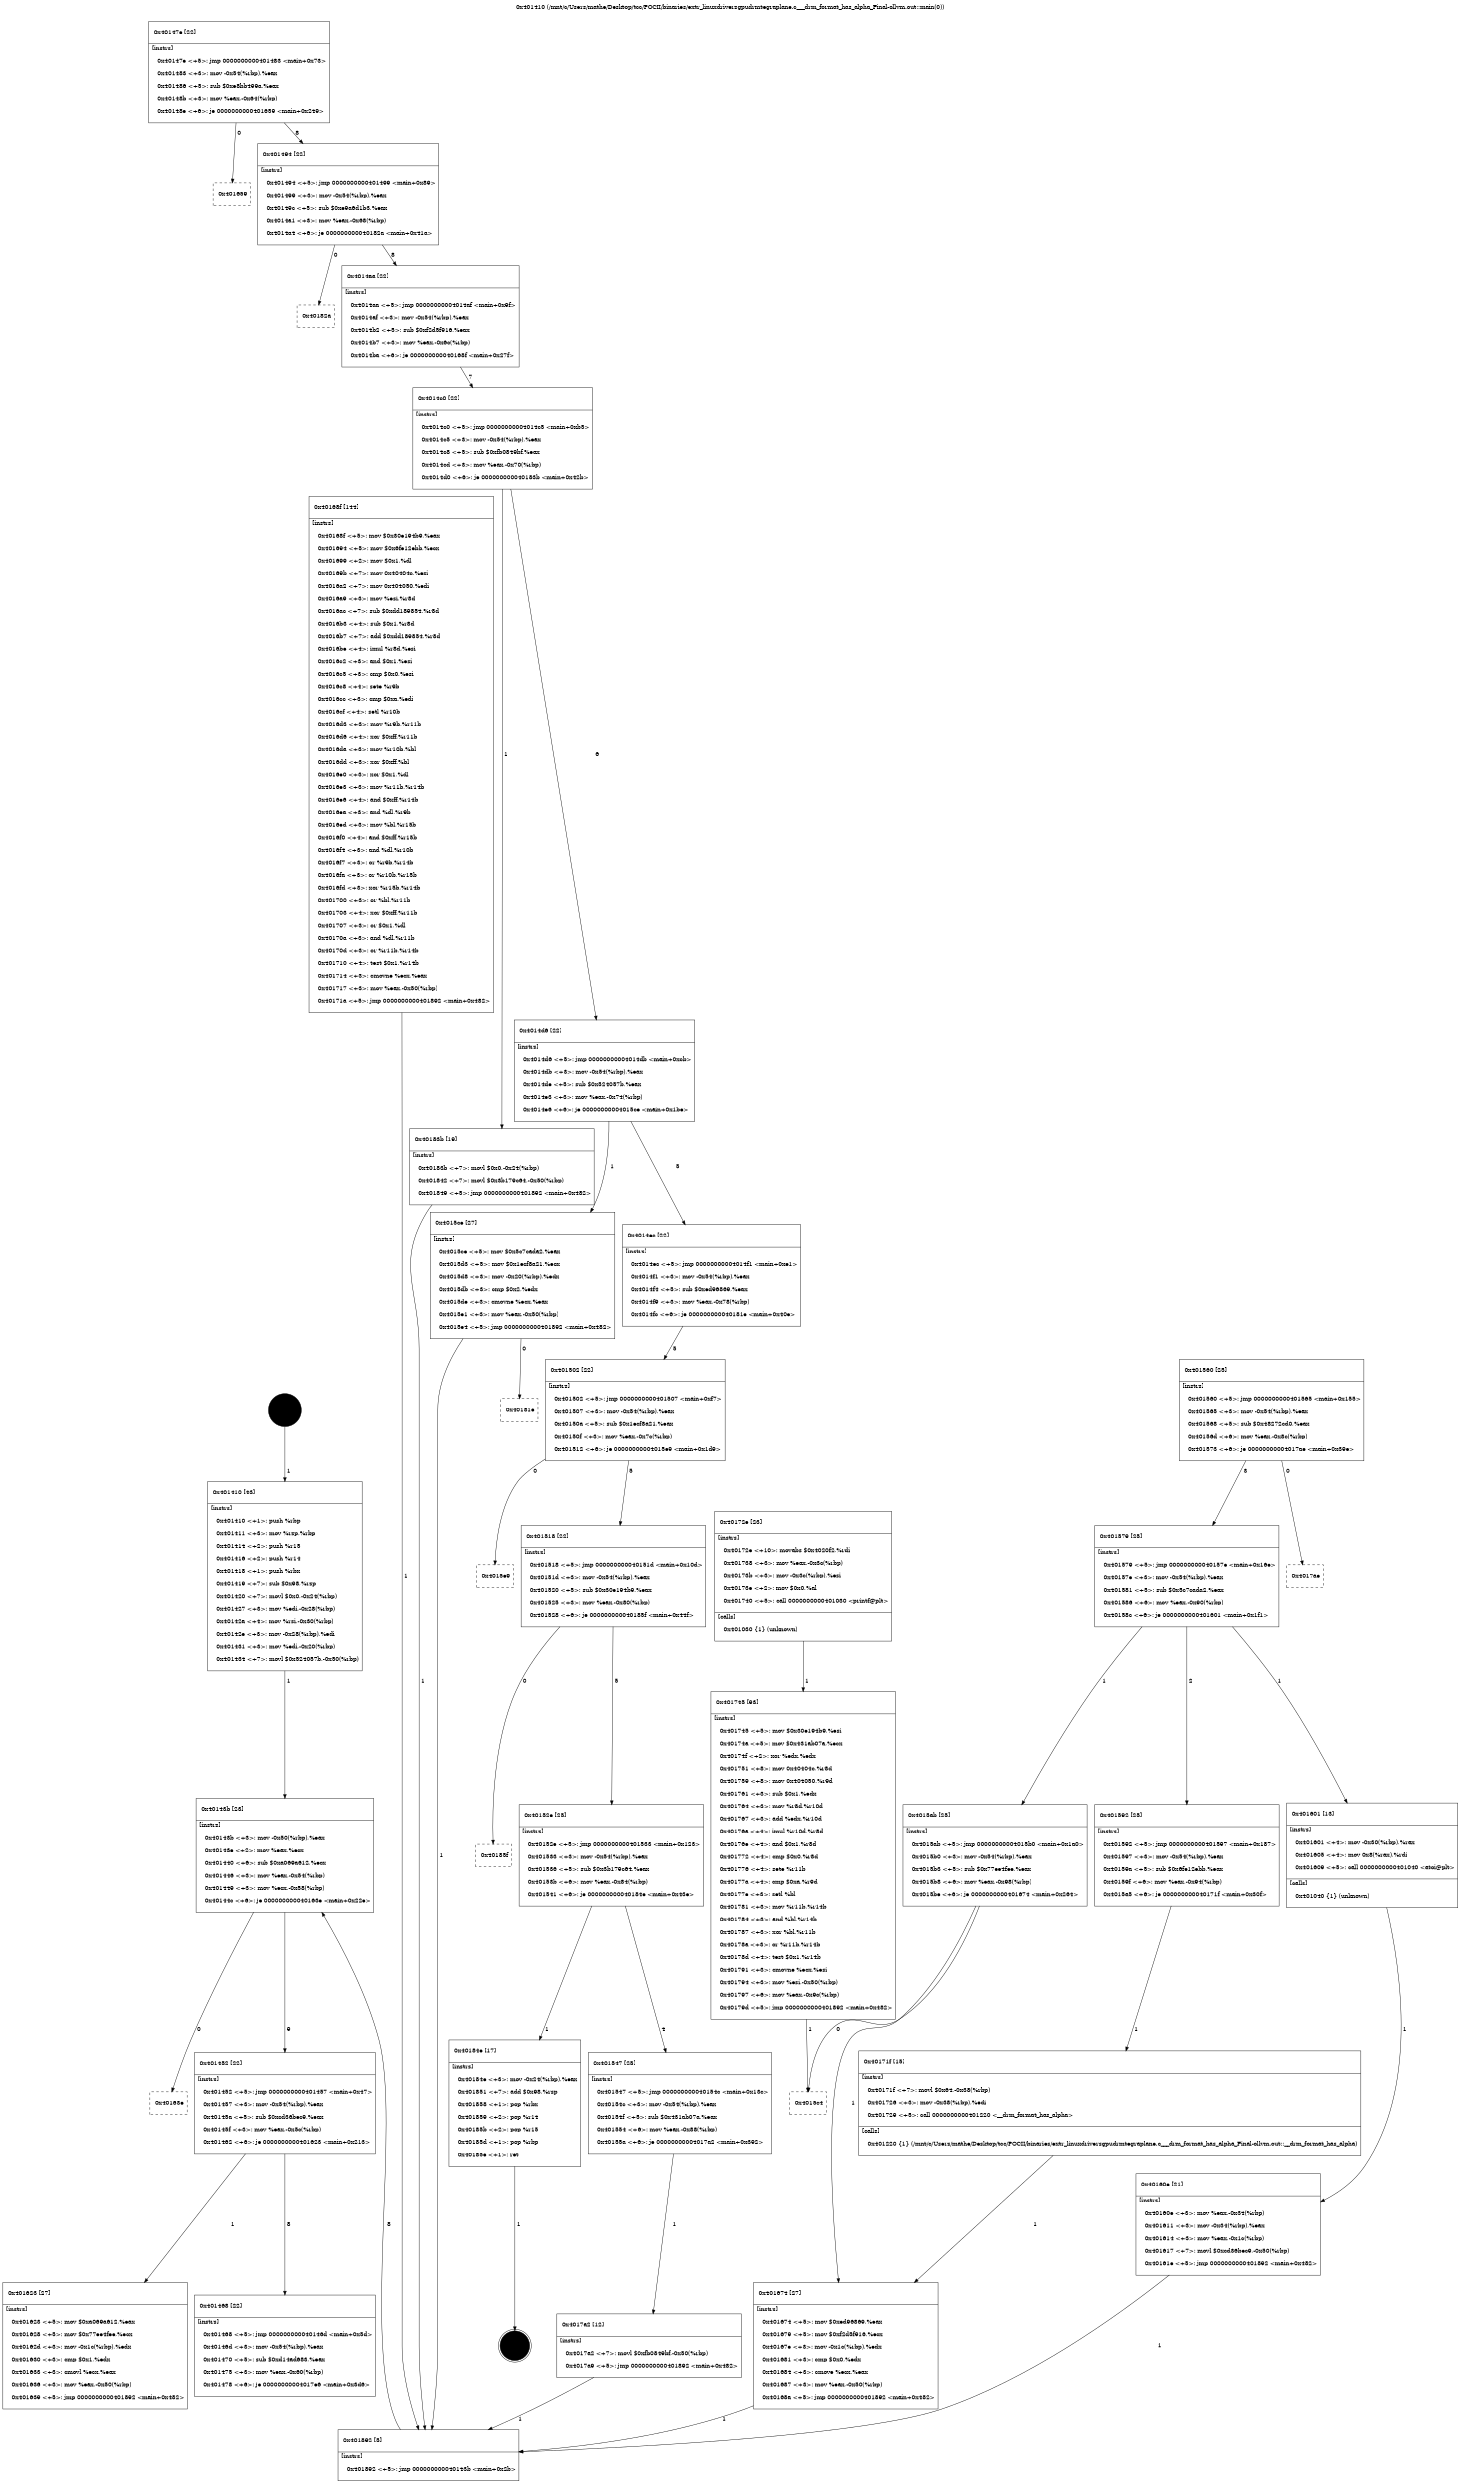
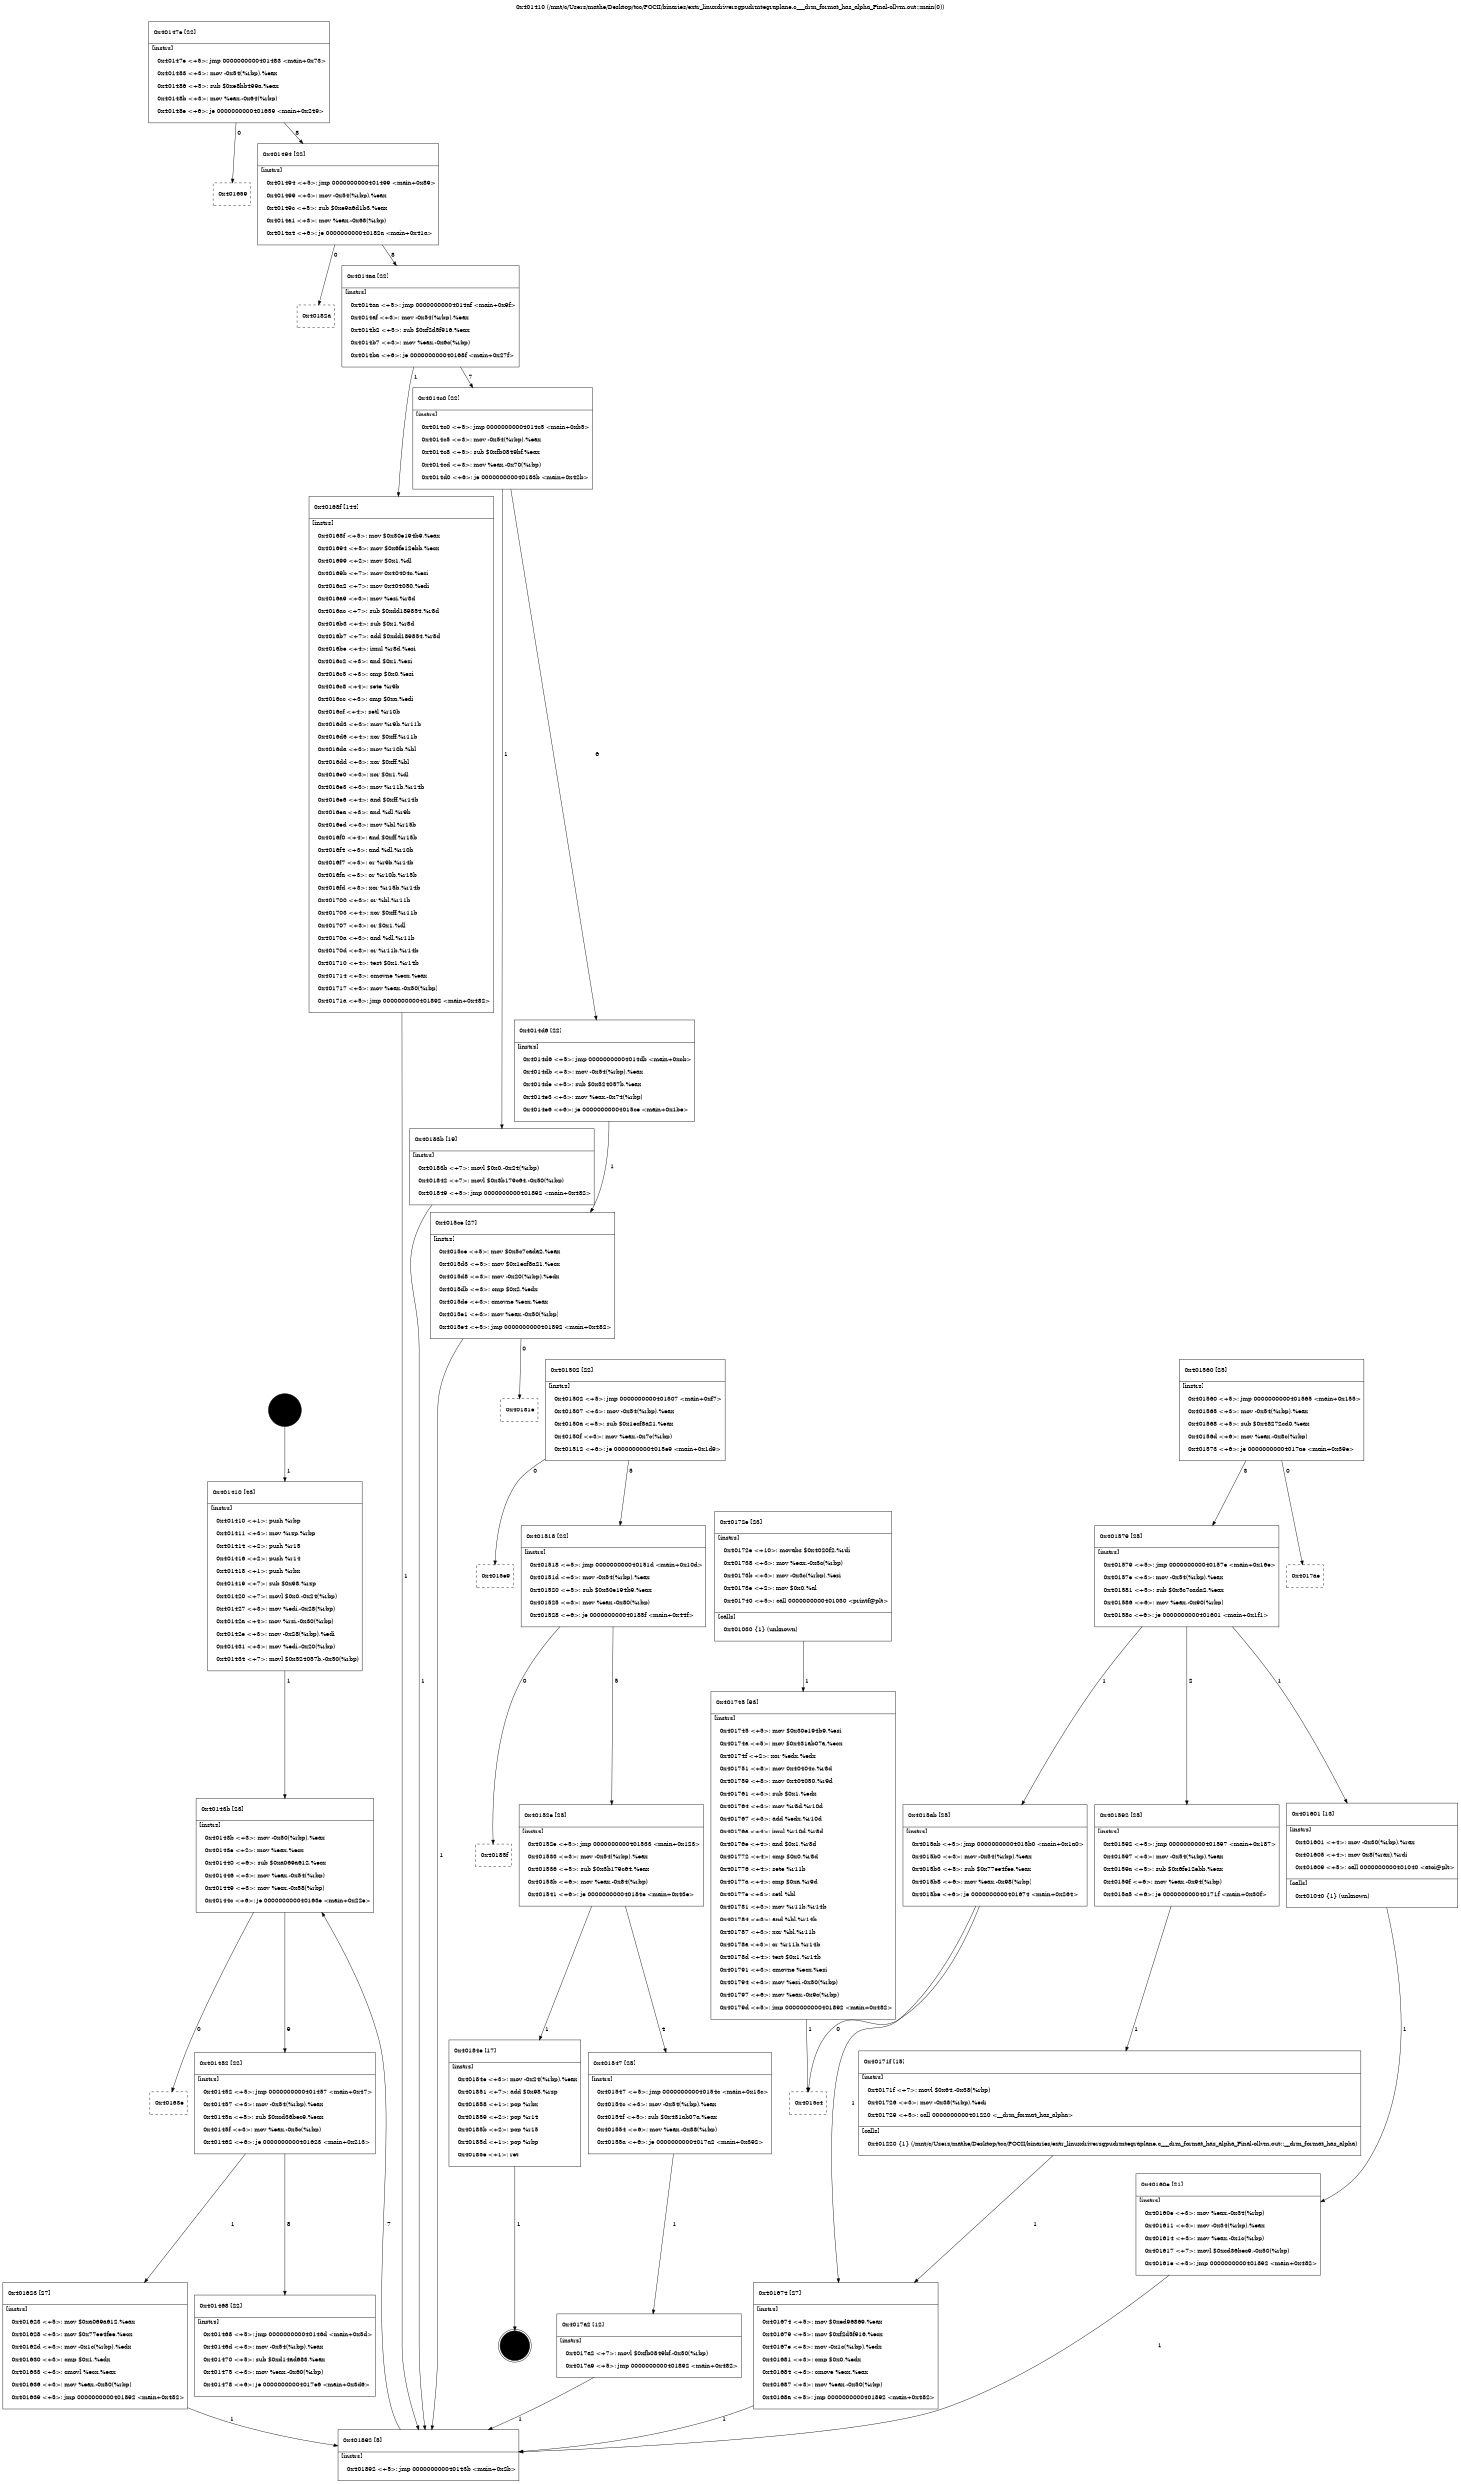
edge "0x4014aa [22]" -> "0x40168f [144]": added, label "1"
node "0x4014ec [22]": removed
edge "0x401892 [5]" -> "0x40143b [23]": label " 8" -> " 7"
edge "0x401623 [27]" -> "0x401892 [5]": added, label "1"
